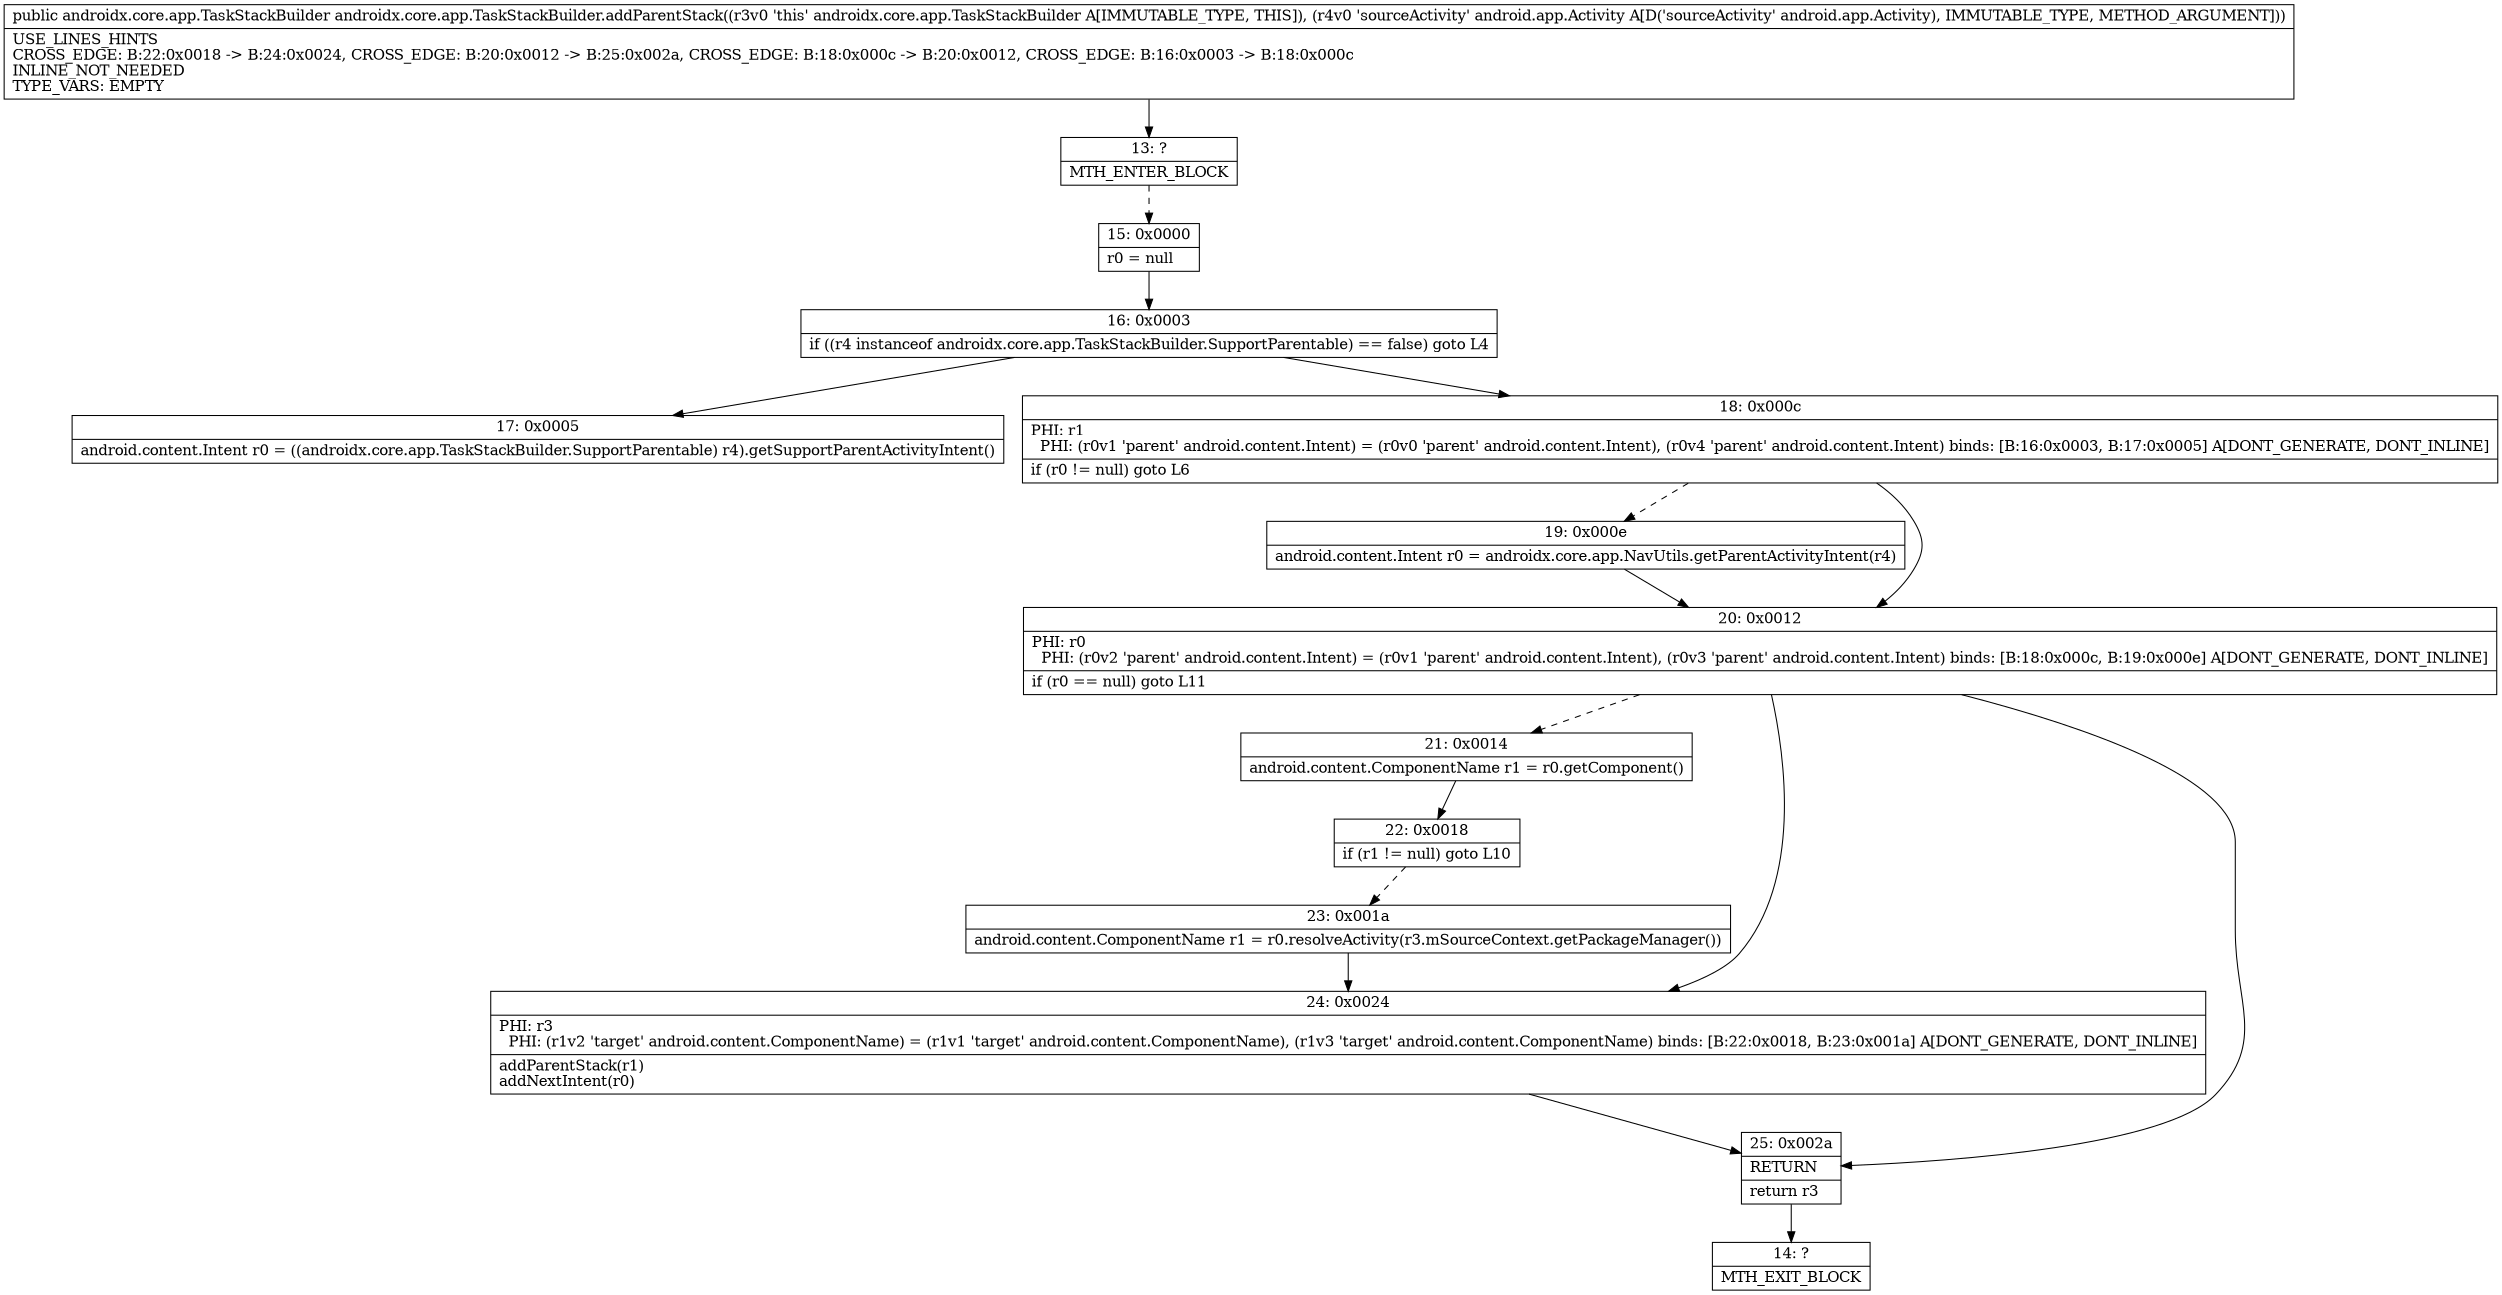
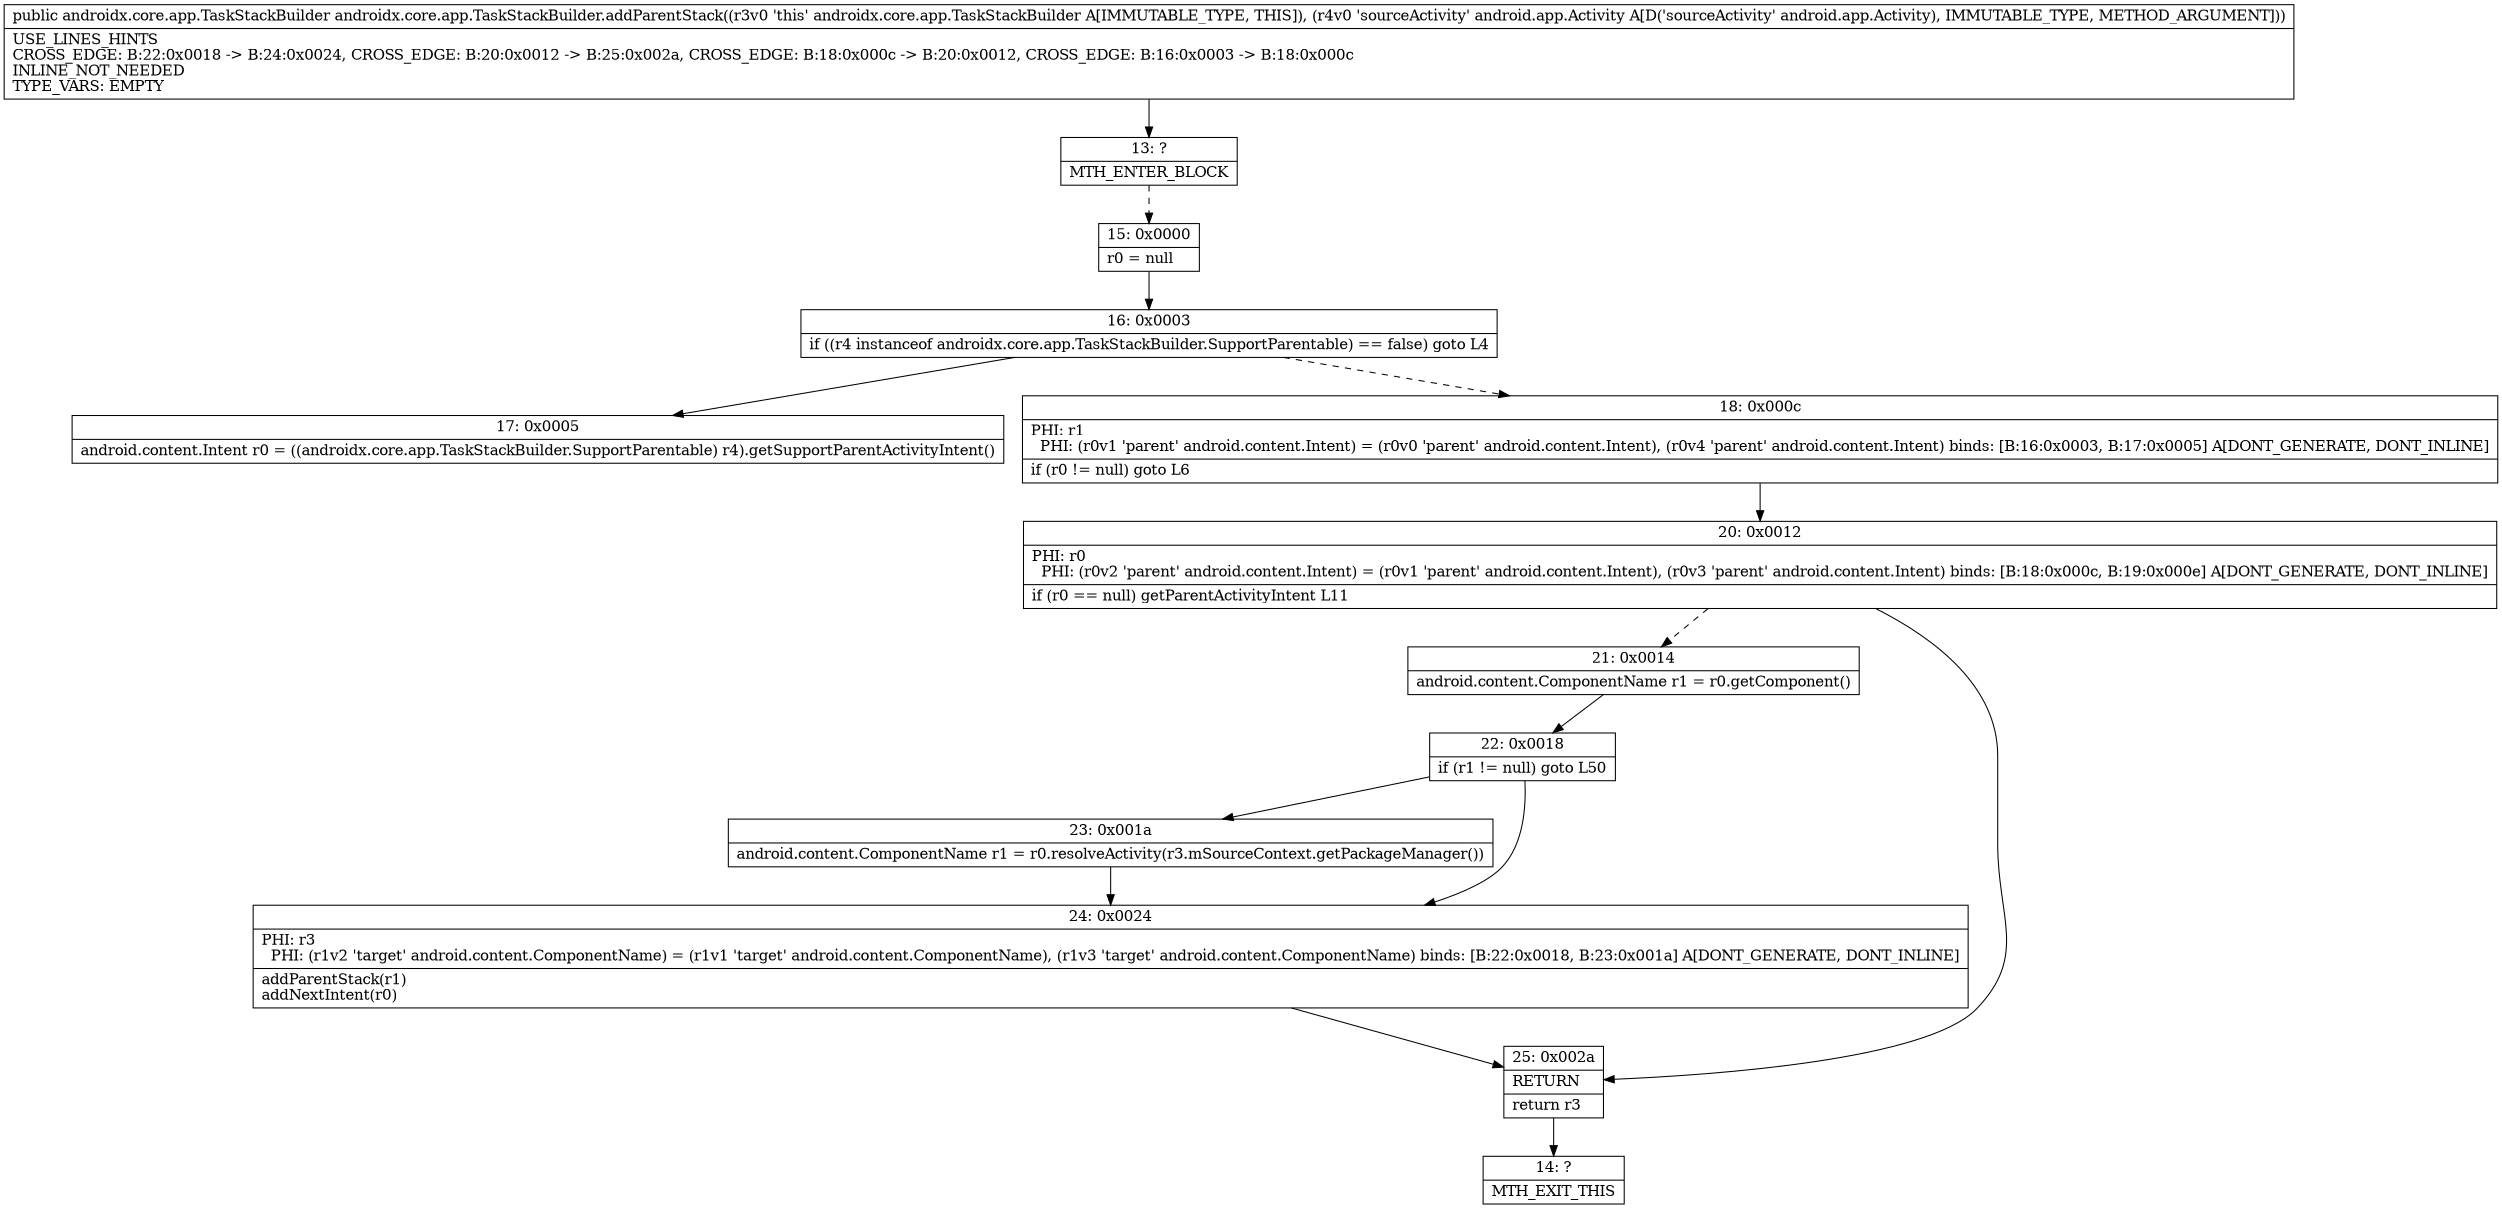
edge "16: 0x0003" -> "18: 0x000c": style solid -> dashed
node "19: 0x000e": removed
node "20: 0x0012": text "if (r0 == null) goto L11" -> "if (r0 == null) getParentActivityIntent L11"
node "22: 0x0018": text "if (r1 != null) goto L10" -> "if (r1 != null) goto L50"
edge "20: 0x0012" -> "24: 0x0024": now "22: 0x0018" -> "24: 0x0024"
edge "22: 0x0018" -> "23: 0x001a": style dashed -> solid
node "14: ?": text "MTH_EXIT_BLOCK" -> "MTH_EXIT_THIS"
